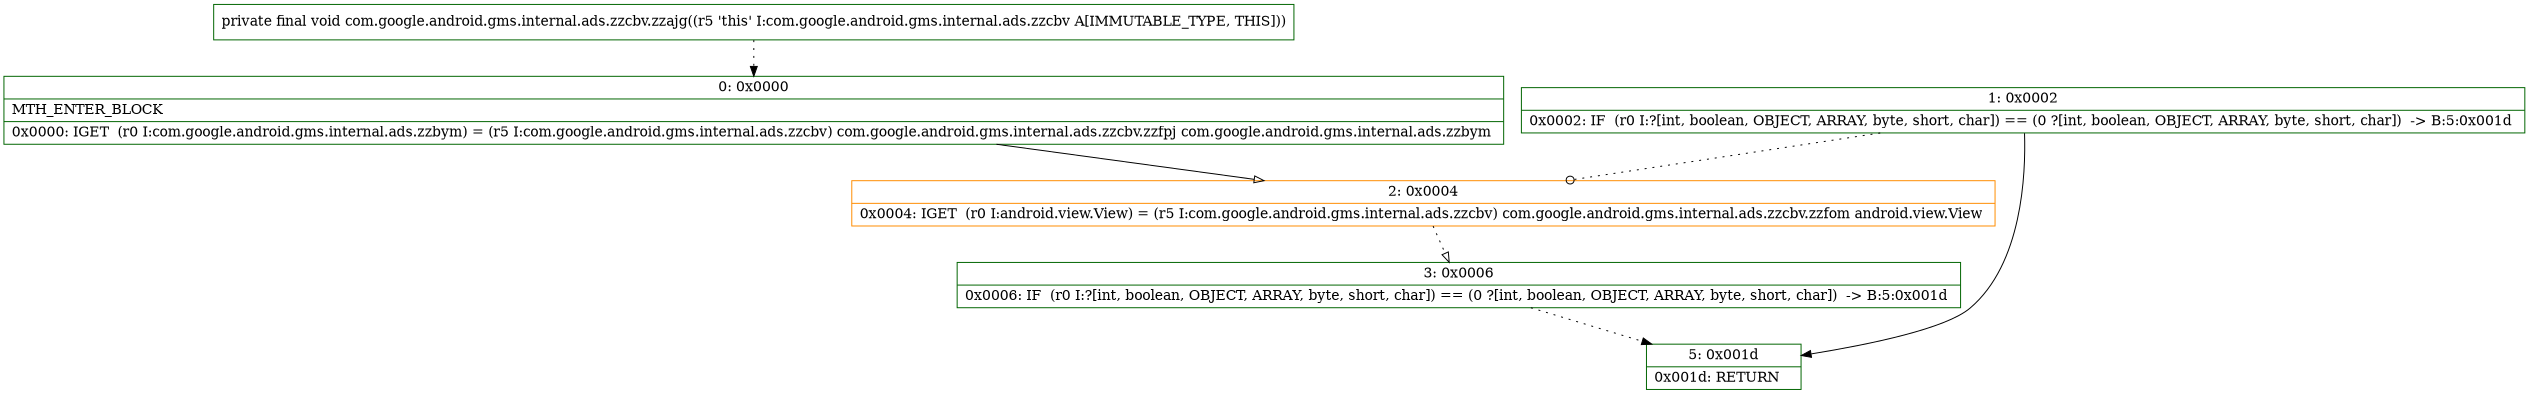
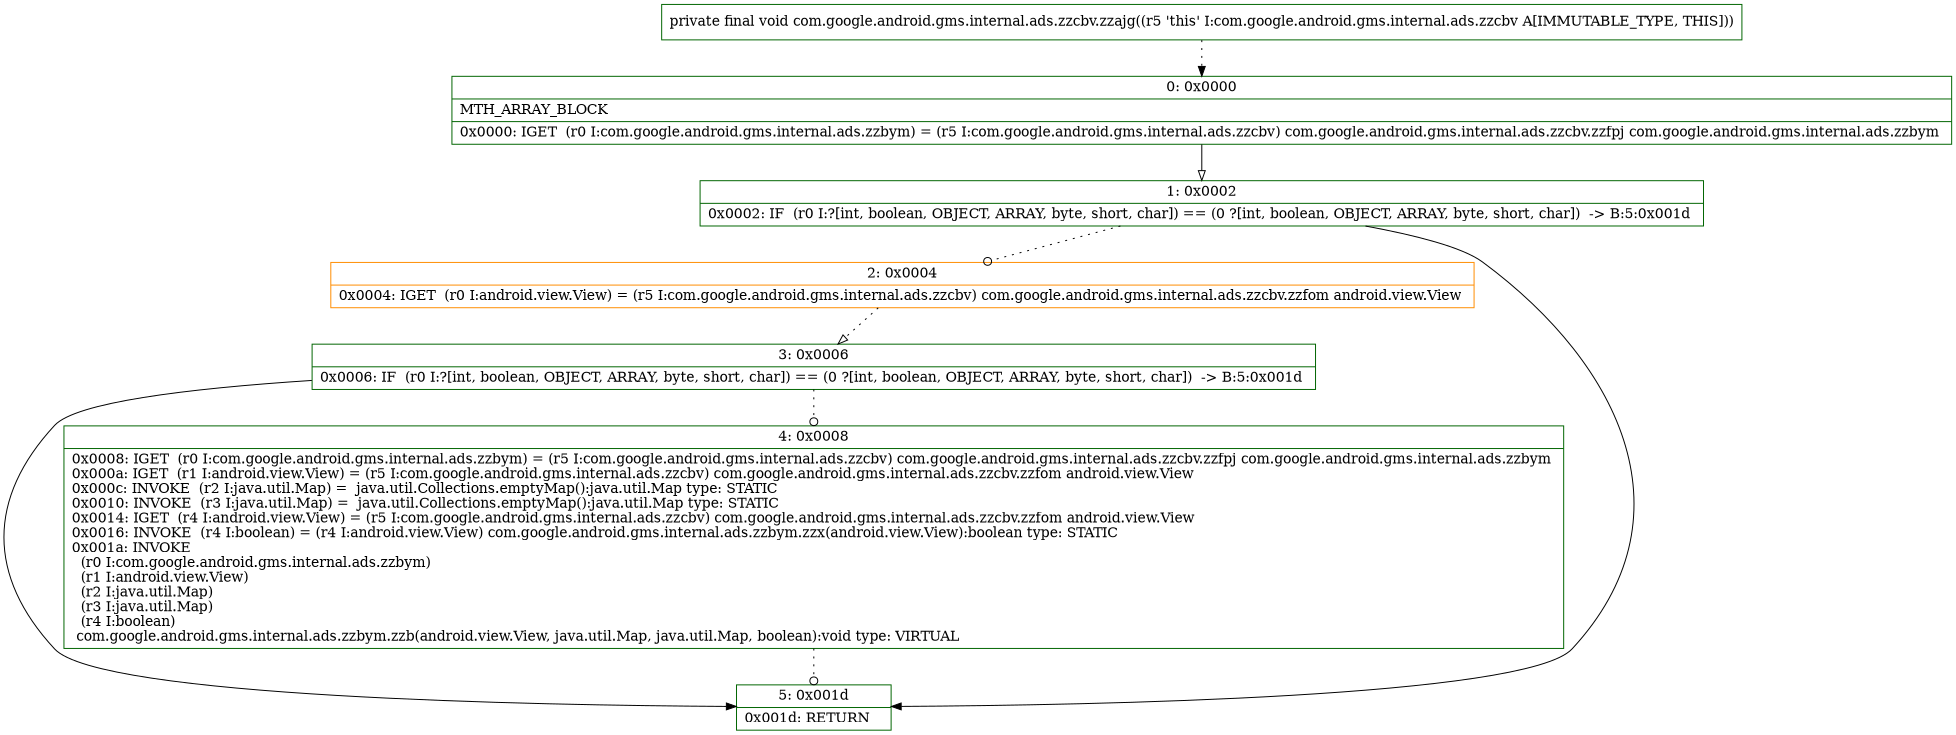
node "0: 0x0000": text "MTH_ENTER_BLOCK" -> "MTH_ARRAY_BLOCK"
edge "0: 0x0000" -> "2: 0x0004": now "0: 0x0000" -> "1: 0x0002"
edge "3: 0x0006" -> "5: 0x001d": style dotted -> solid
node "4: 0x0008": added
